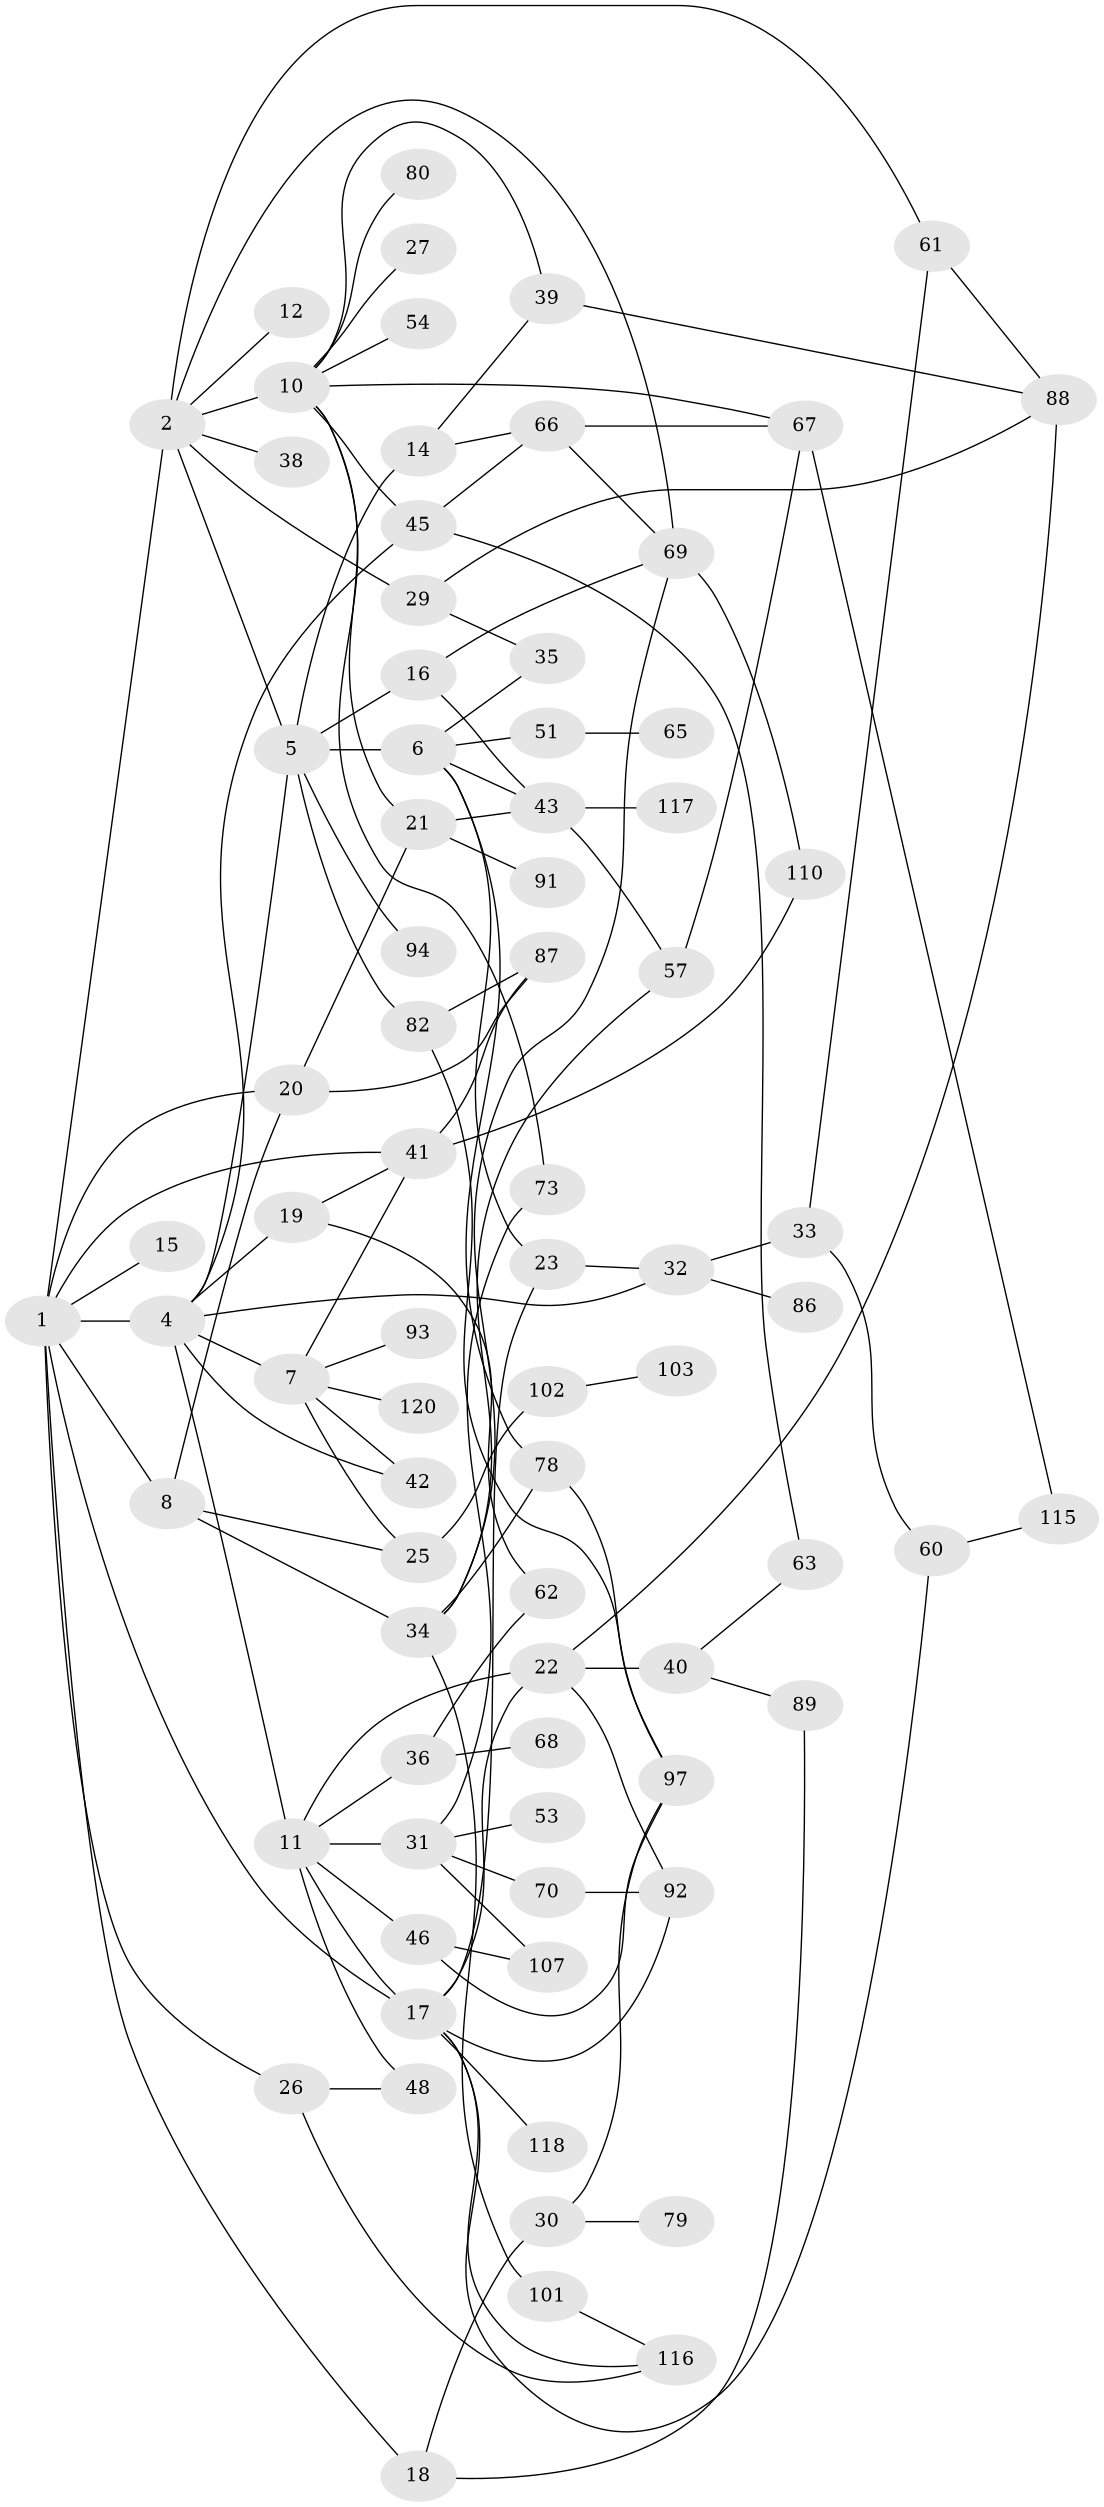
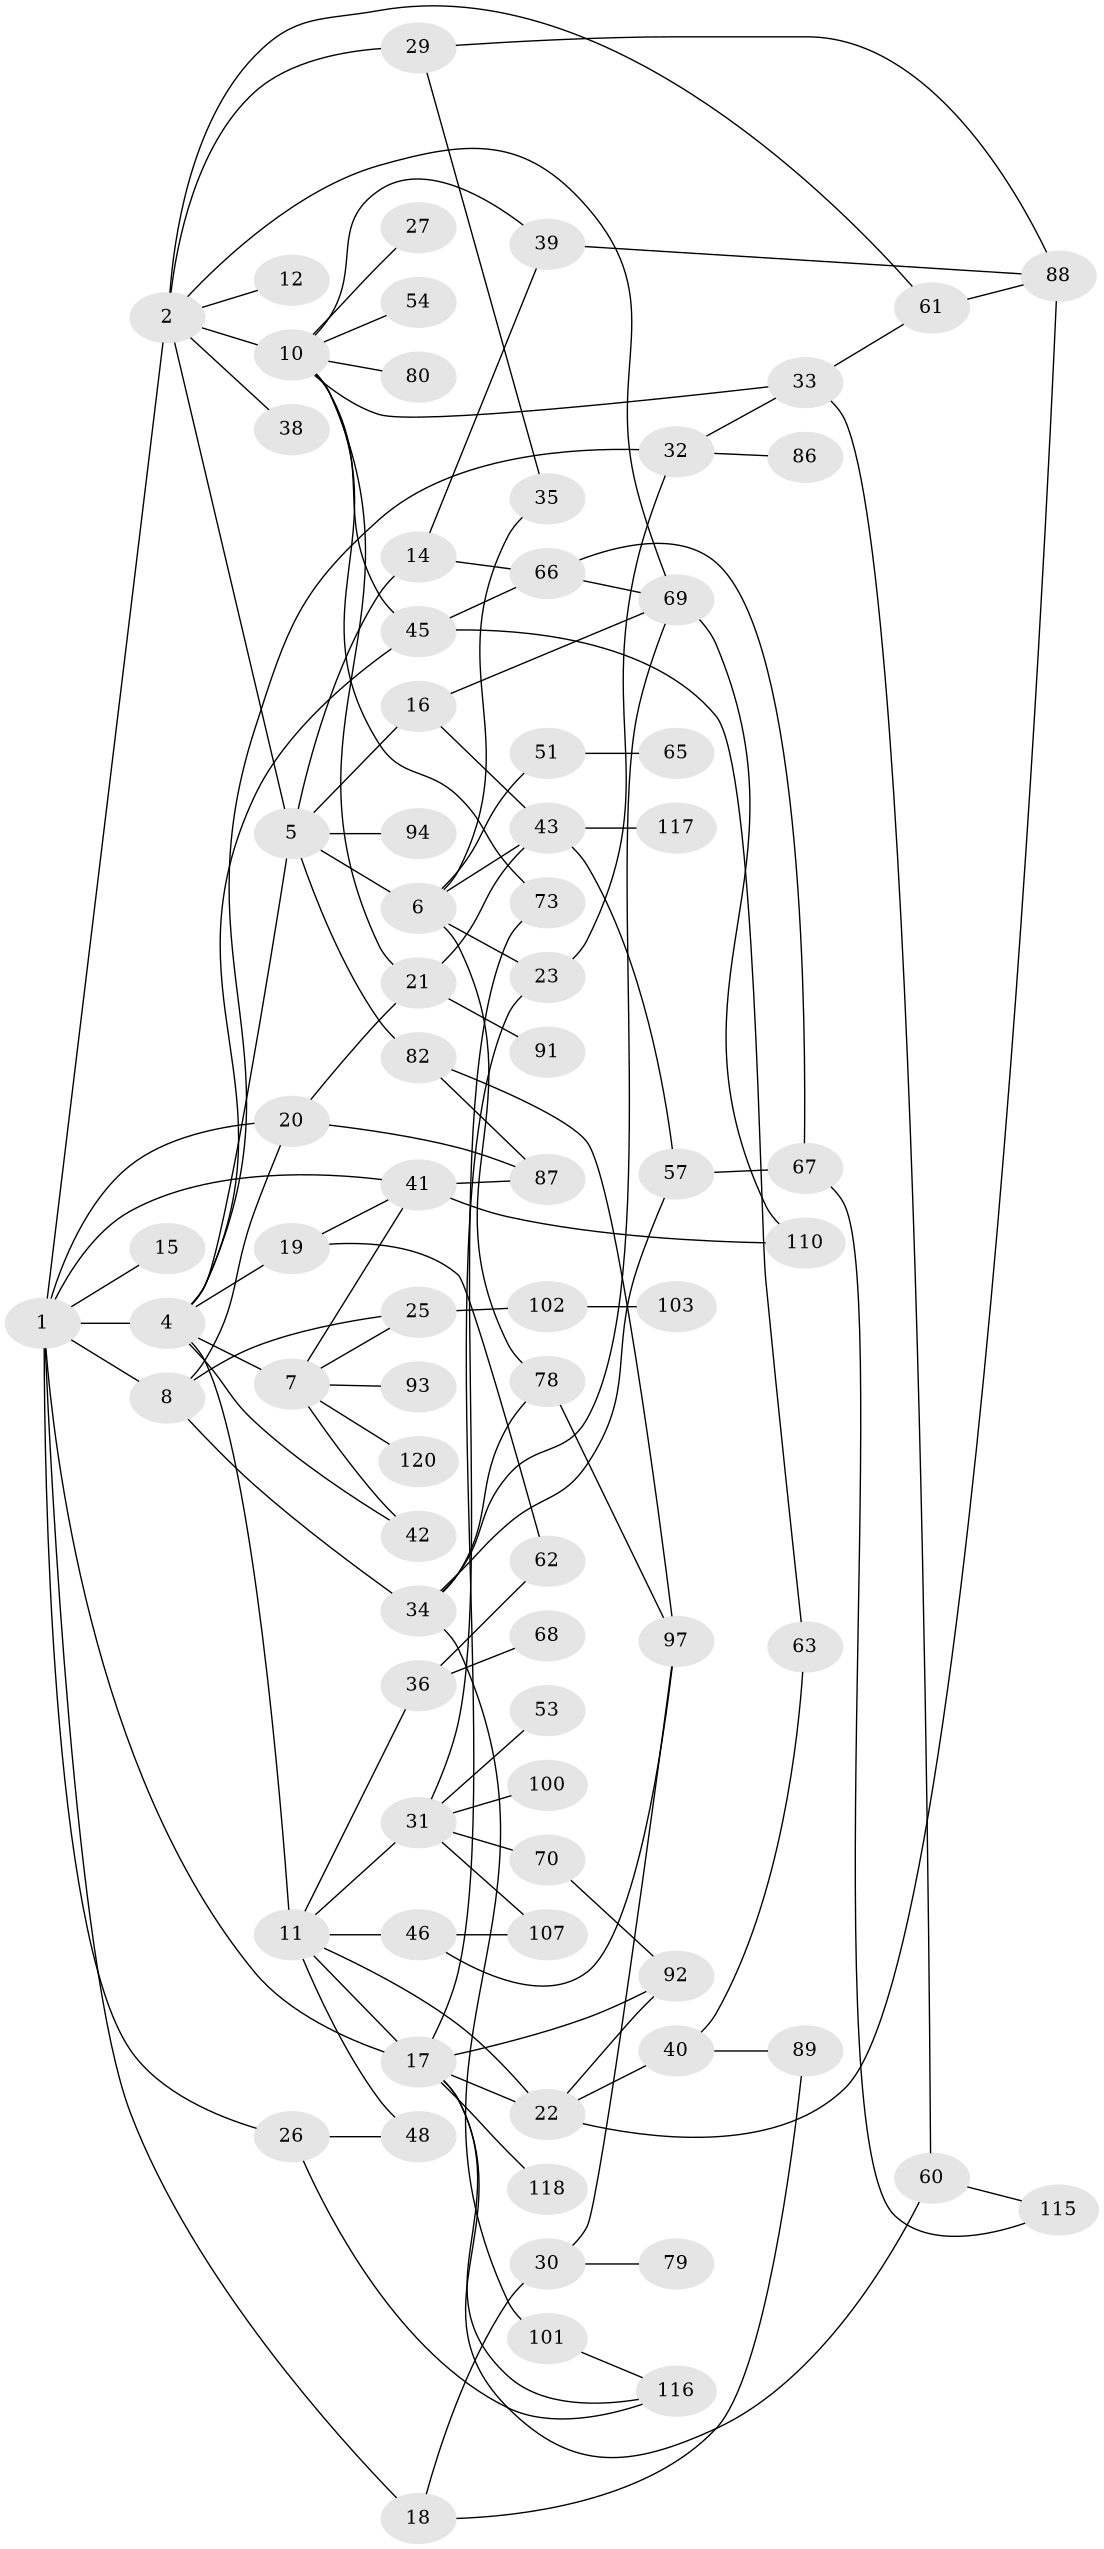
edge "10" -- "67": now "10" -- "33"
node "100": added
